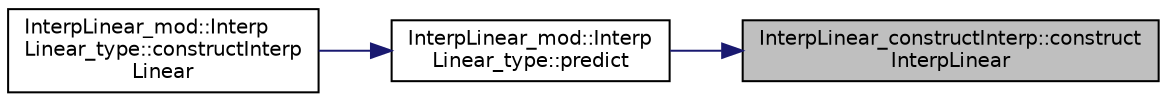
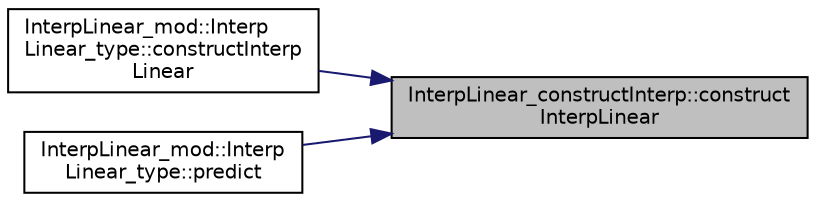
edge "InterpLinear_mod::Interp Linear_type::constructInterp Linear" -> "InterpLinear_mod::Interp Linear_type::predict": now "InterpLinear_mod::Interp Linear_type::constructInterp Linear" -> "InterpLinear_constructInterp::construct InterpLinear"
